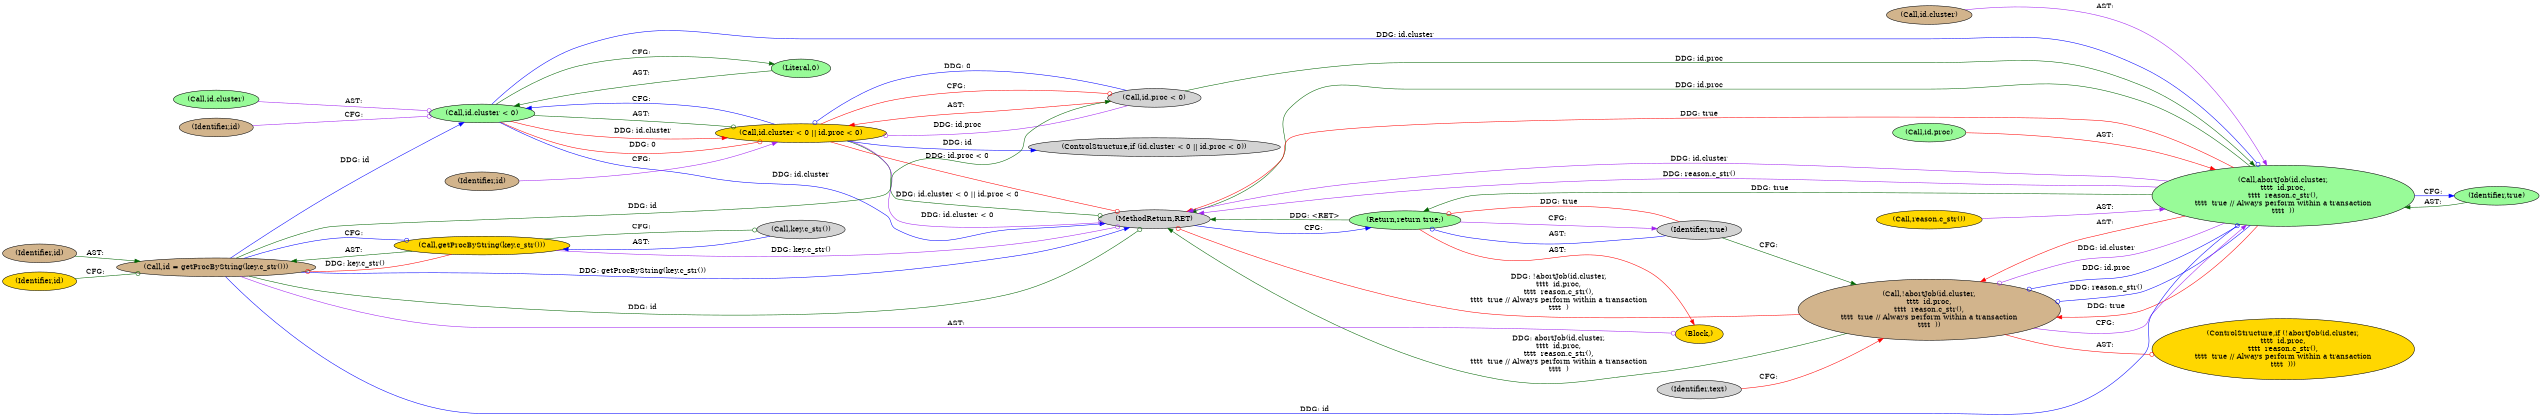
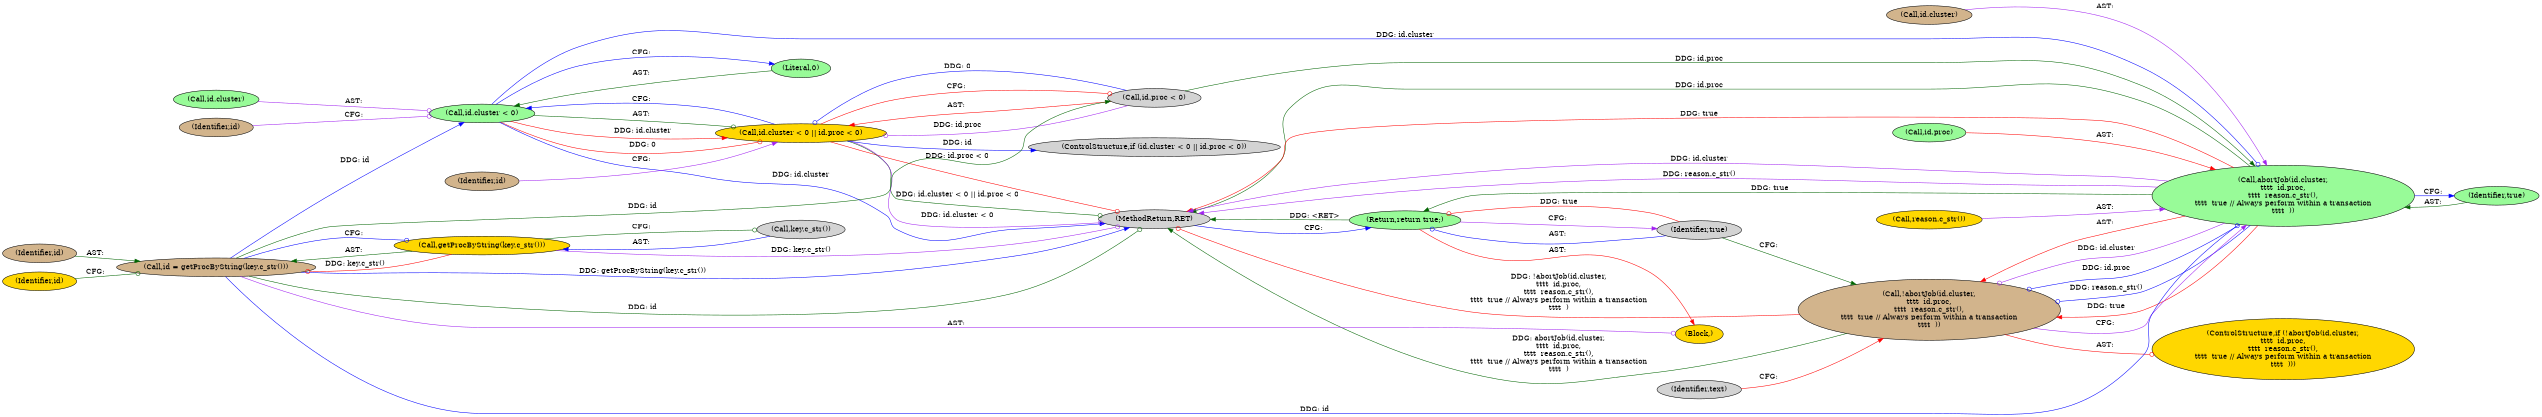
edge "(Call,id.cluster < 0)" -> "(Literal,0)": color darkgreen -> blue
